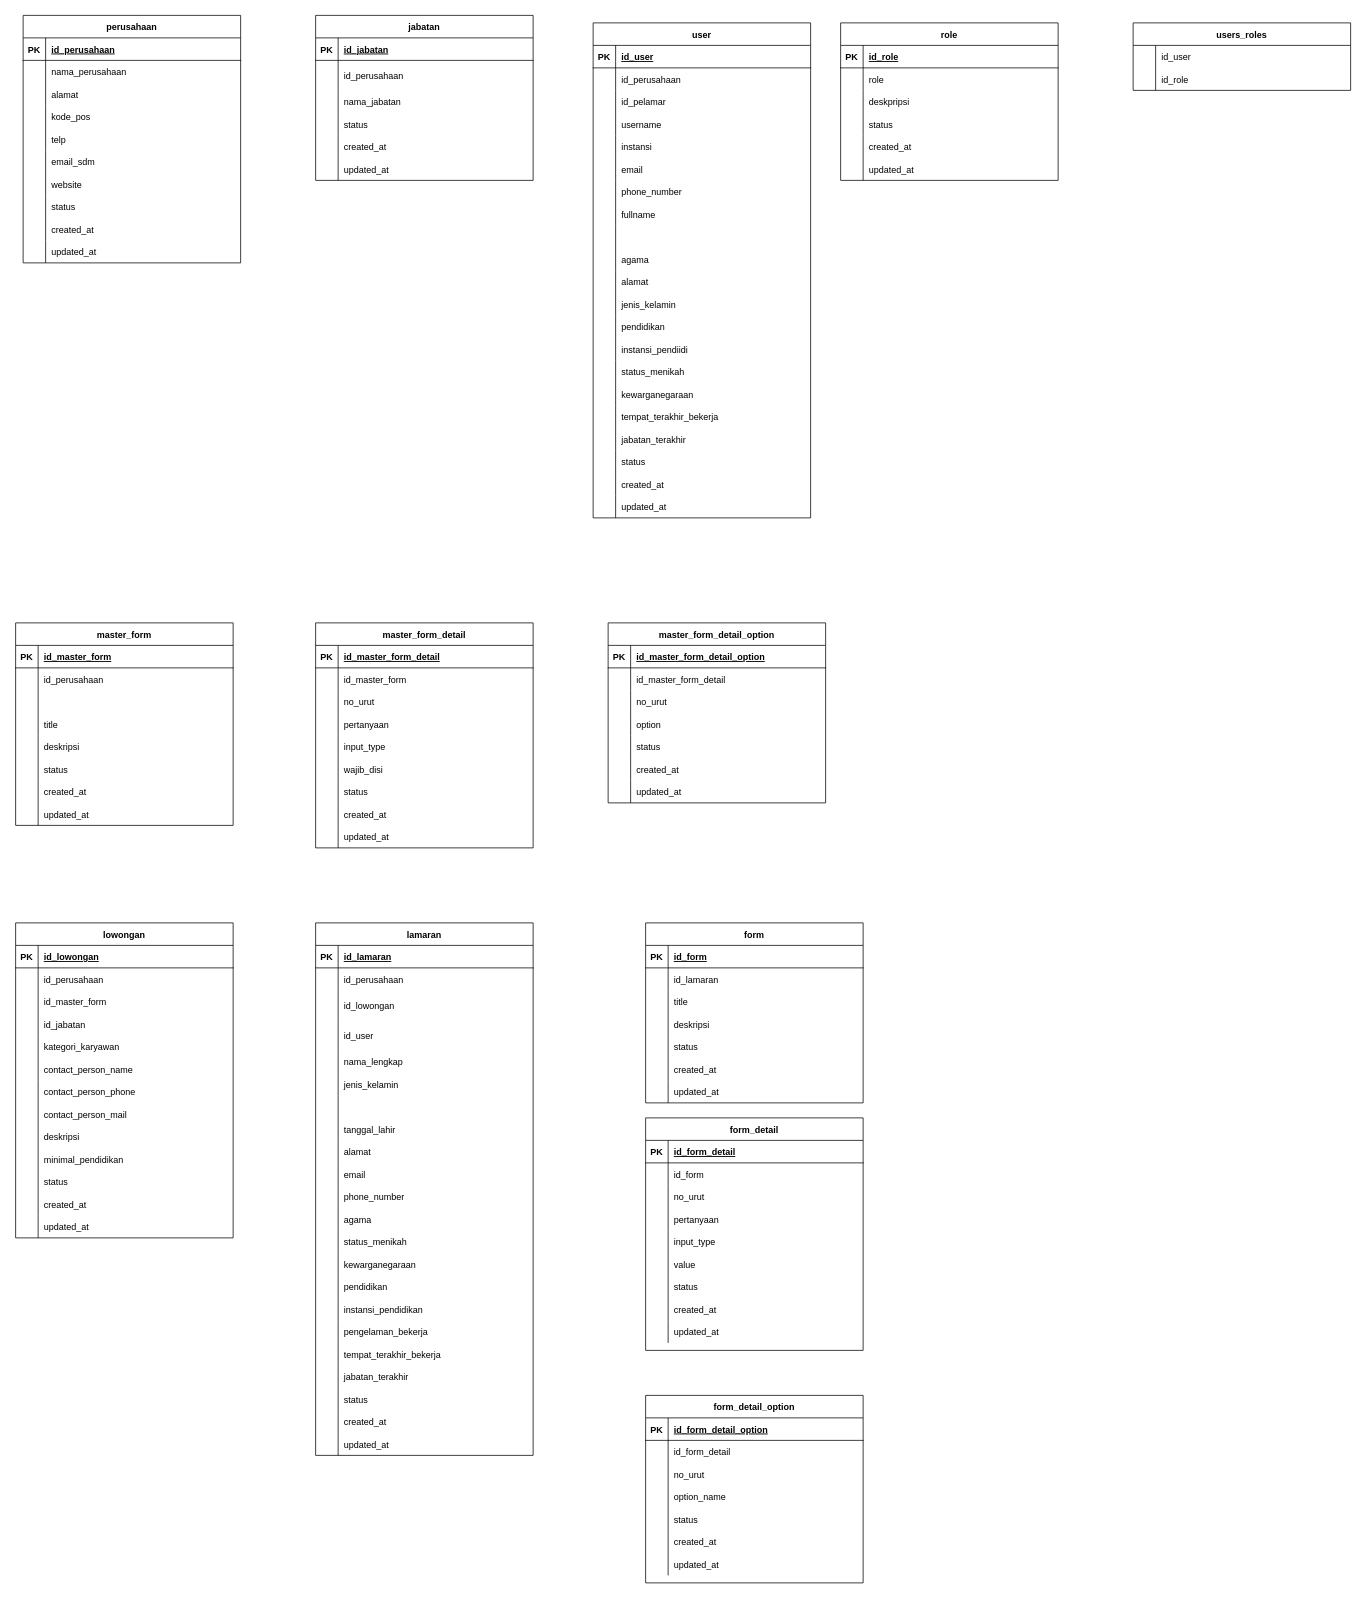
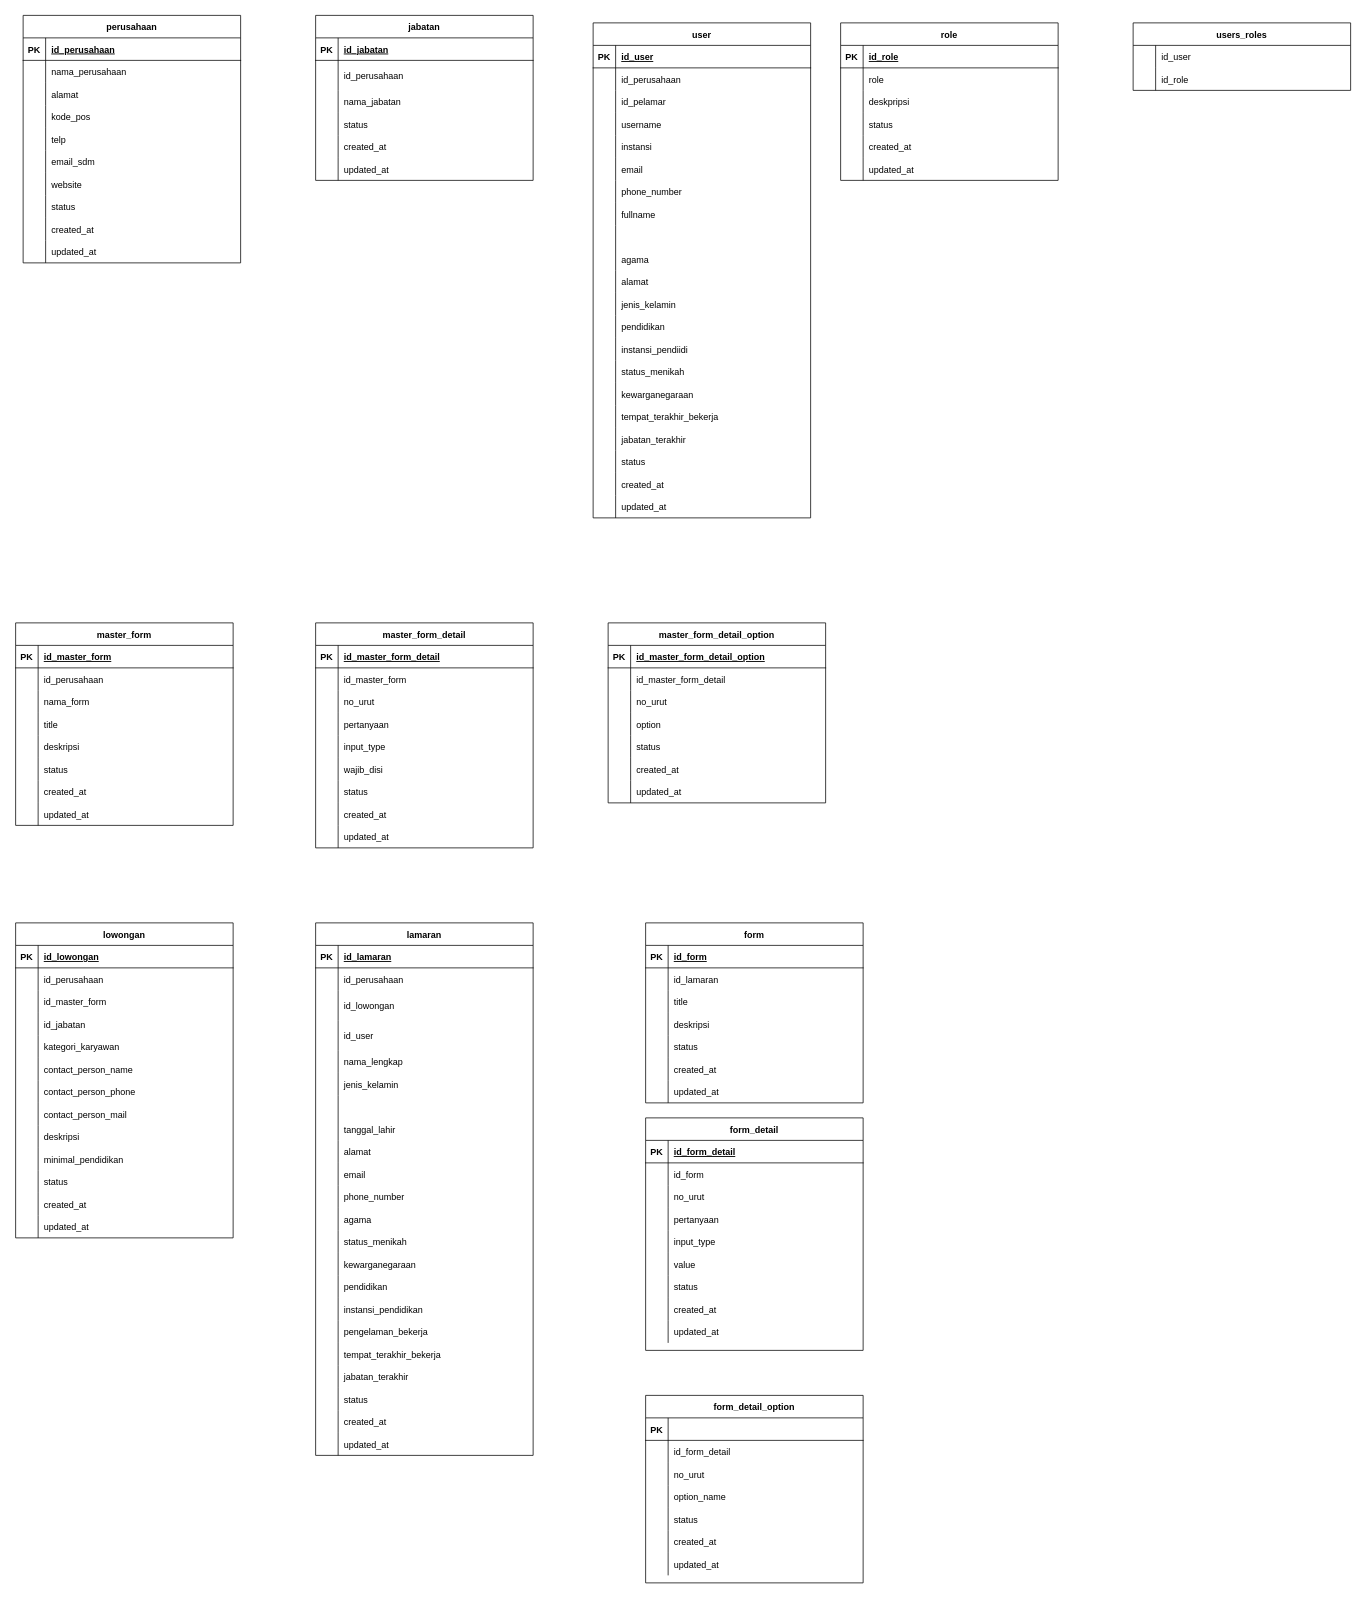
node "nama_form": added
node "id_form_detail_option": removed
